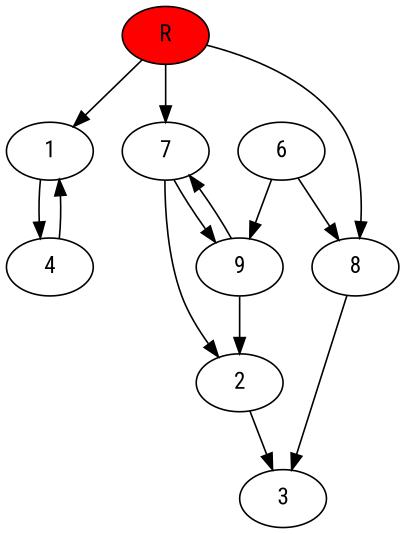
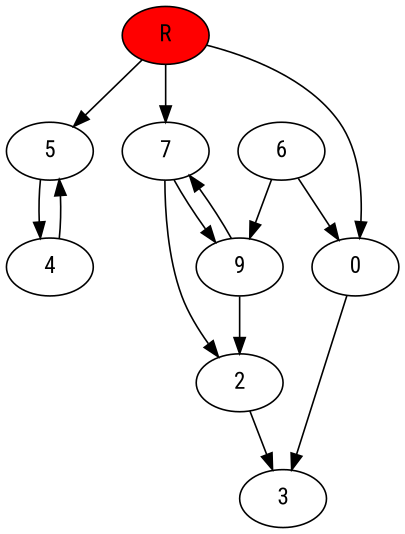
node "1": label "1" -> "5"
node "8": label "8" -> "0"
